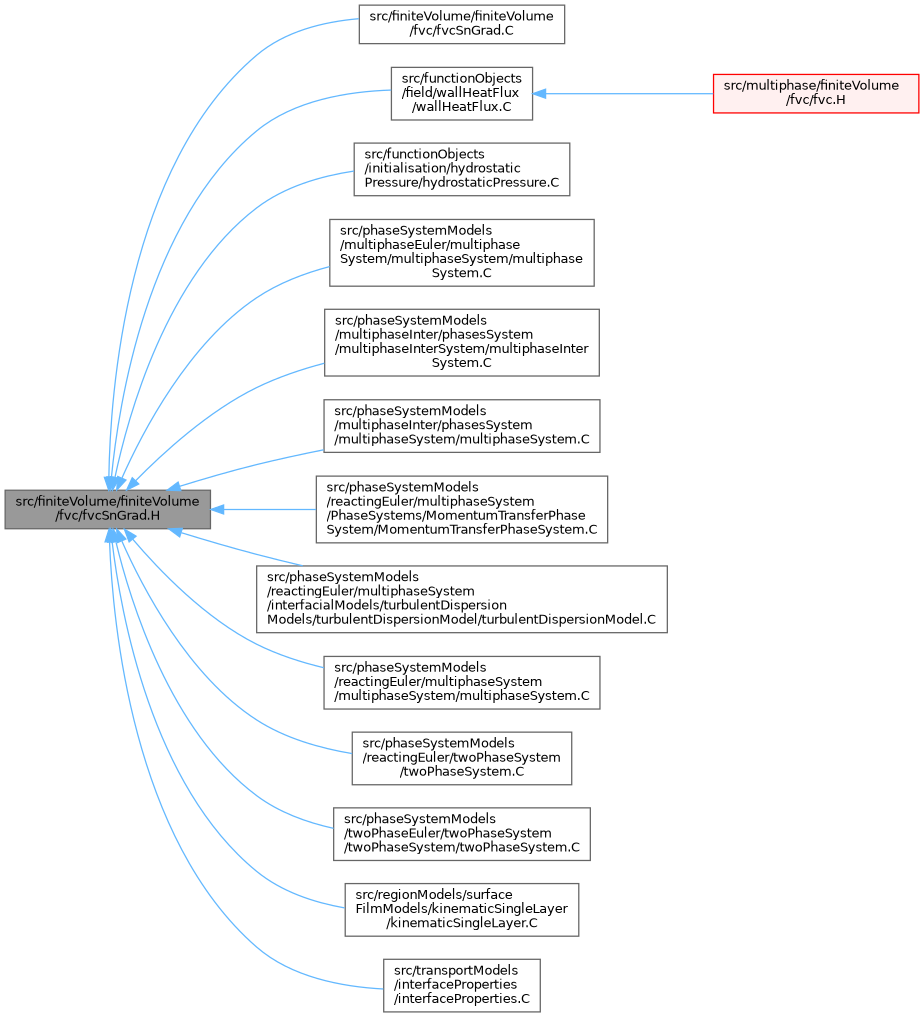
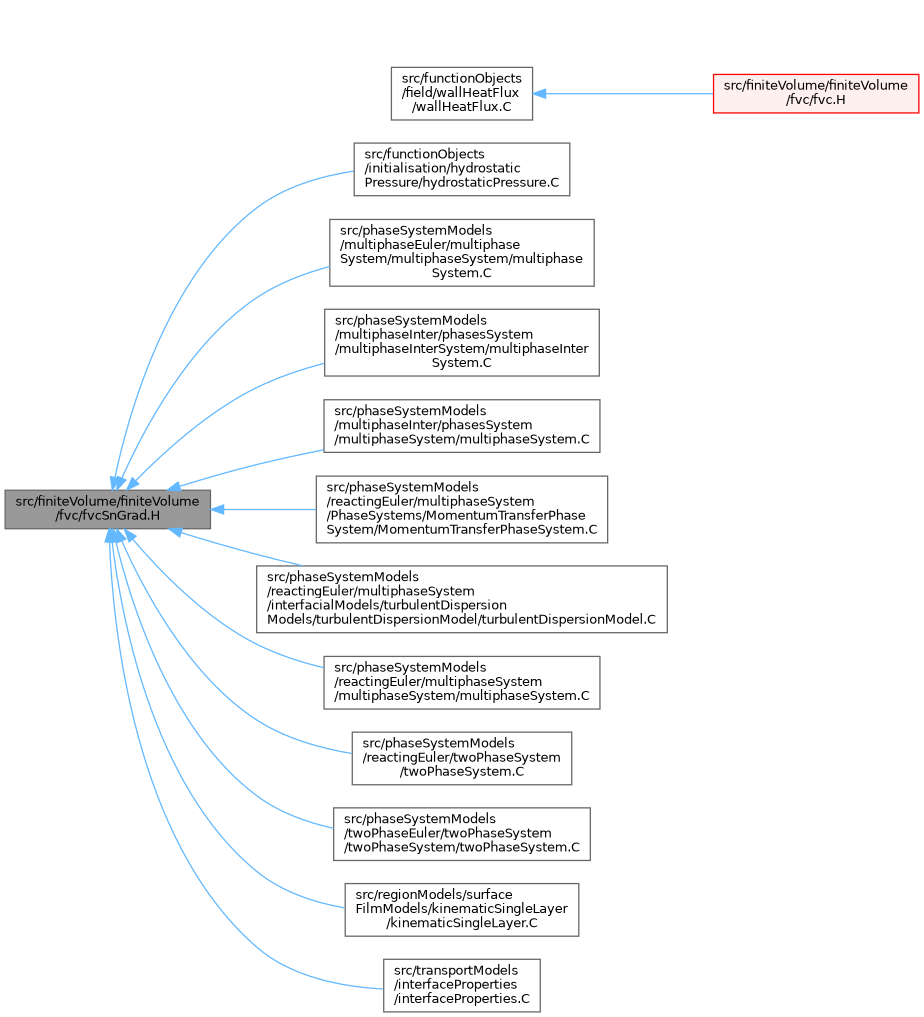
node "src/finiteVolume/finiteVolume /fvc/fvcSnGrad.C": removed
node "src/multiphase/finiteVolume /fvc/fvc.H": label "src/multiphase/finiteVolume /fvc/fvc.H" -> "src/finiteVolume/finiteVolume /fvc/fvc.H"
edge "src/functionObjects /field/wallHeatFlux /wallHeatFlux.C" -> "src/finiteVolume/finiteVolume /fvc/fvcSnGrad.H": removed
